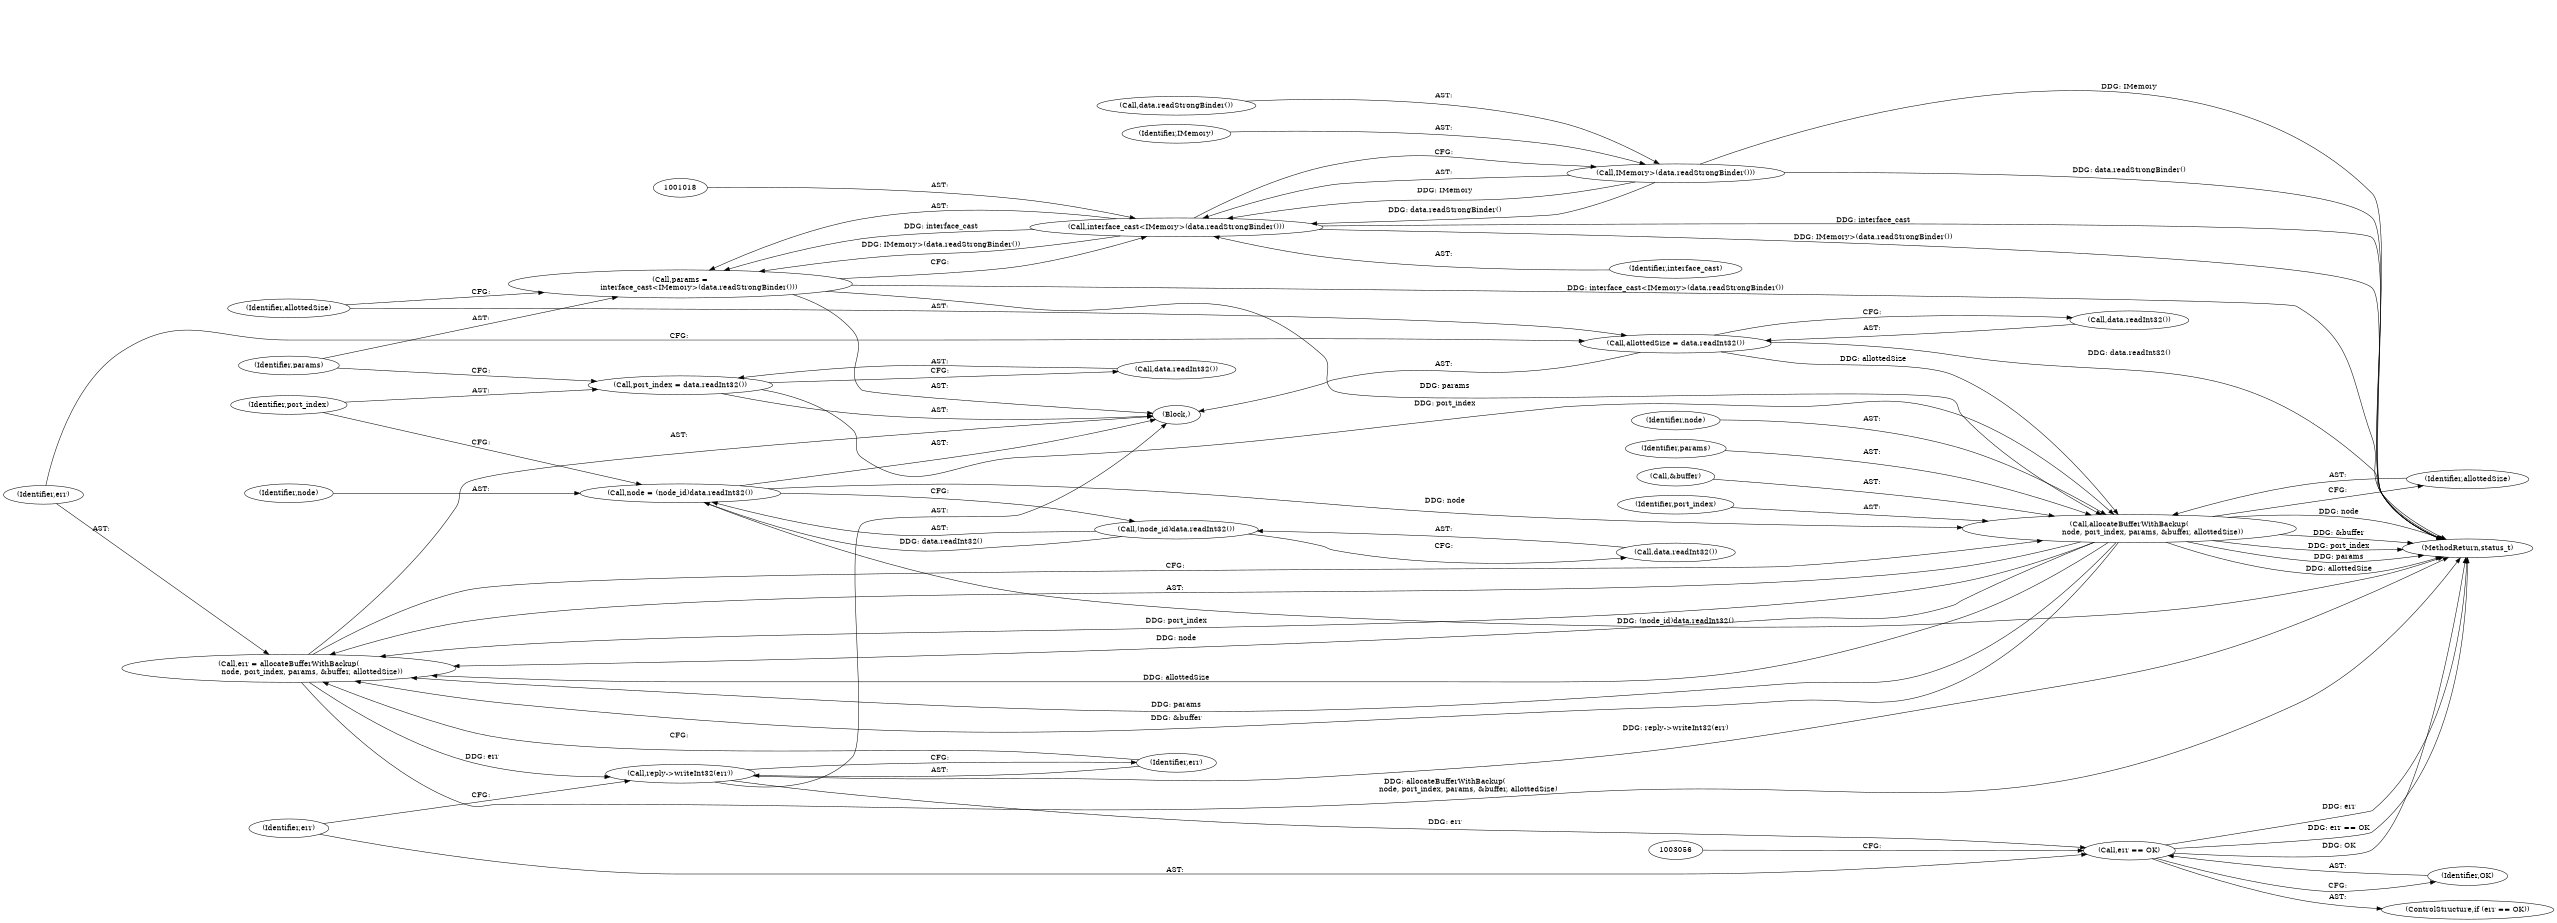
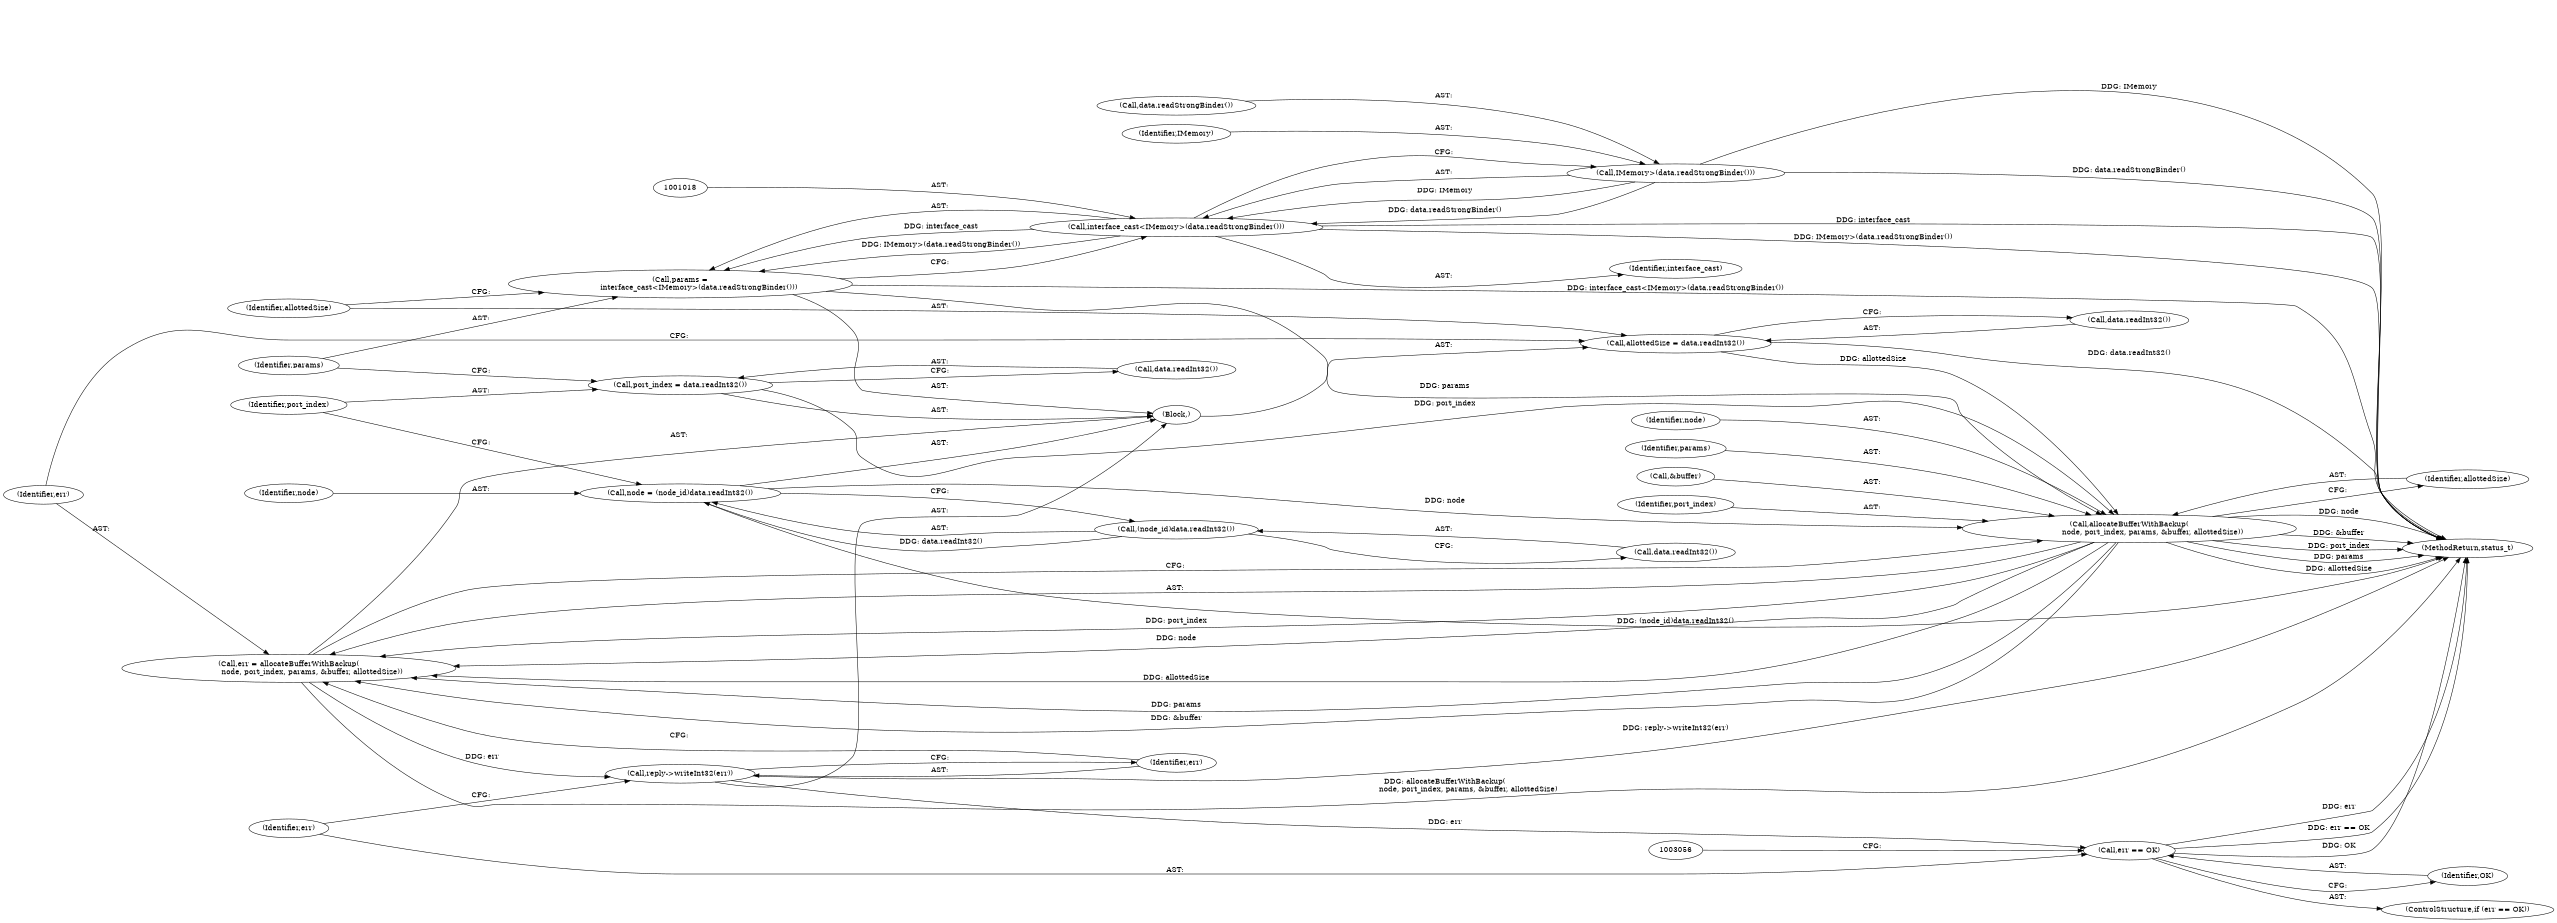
edge "(Identifier,interface_cast)" -> "(Call,interface_cast<IMemory>(data.readStrongBinder()))": reversed
edge "(Call,allottedSize = data.readInt32())" -> "(Block,)": reversed
